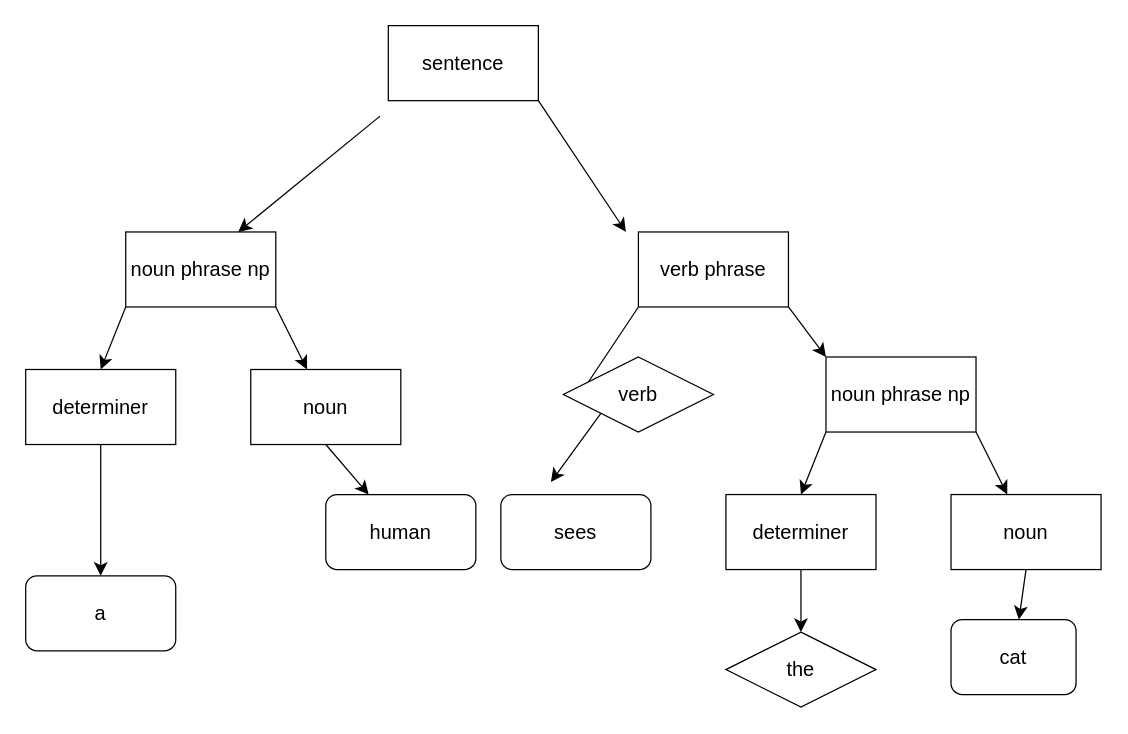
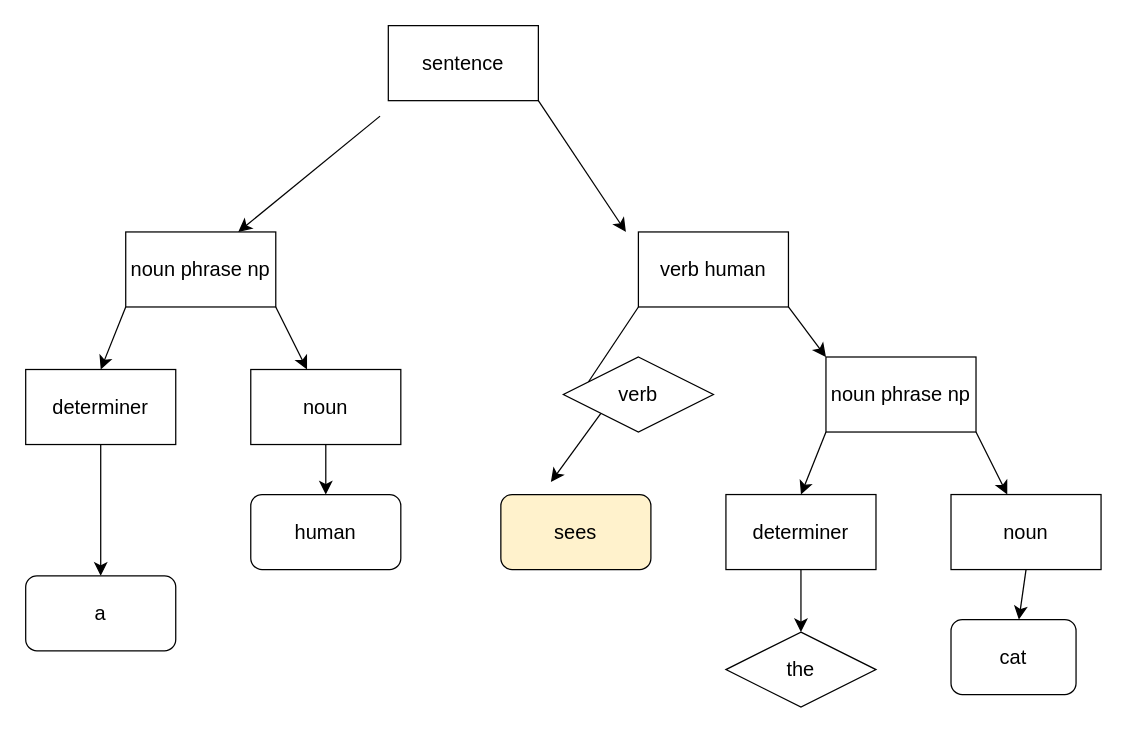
node "verb phrase": label "verb phrase" -> "verb human"
node "human": moved (401, 532) -> (326, 532)
node "sees": fillcolor #ffffff -> #fff2cc
